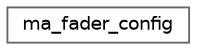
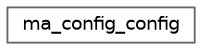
node "ma_fader_config": label "ma_fader_config" -> "ma_config_config"
